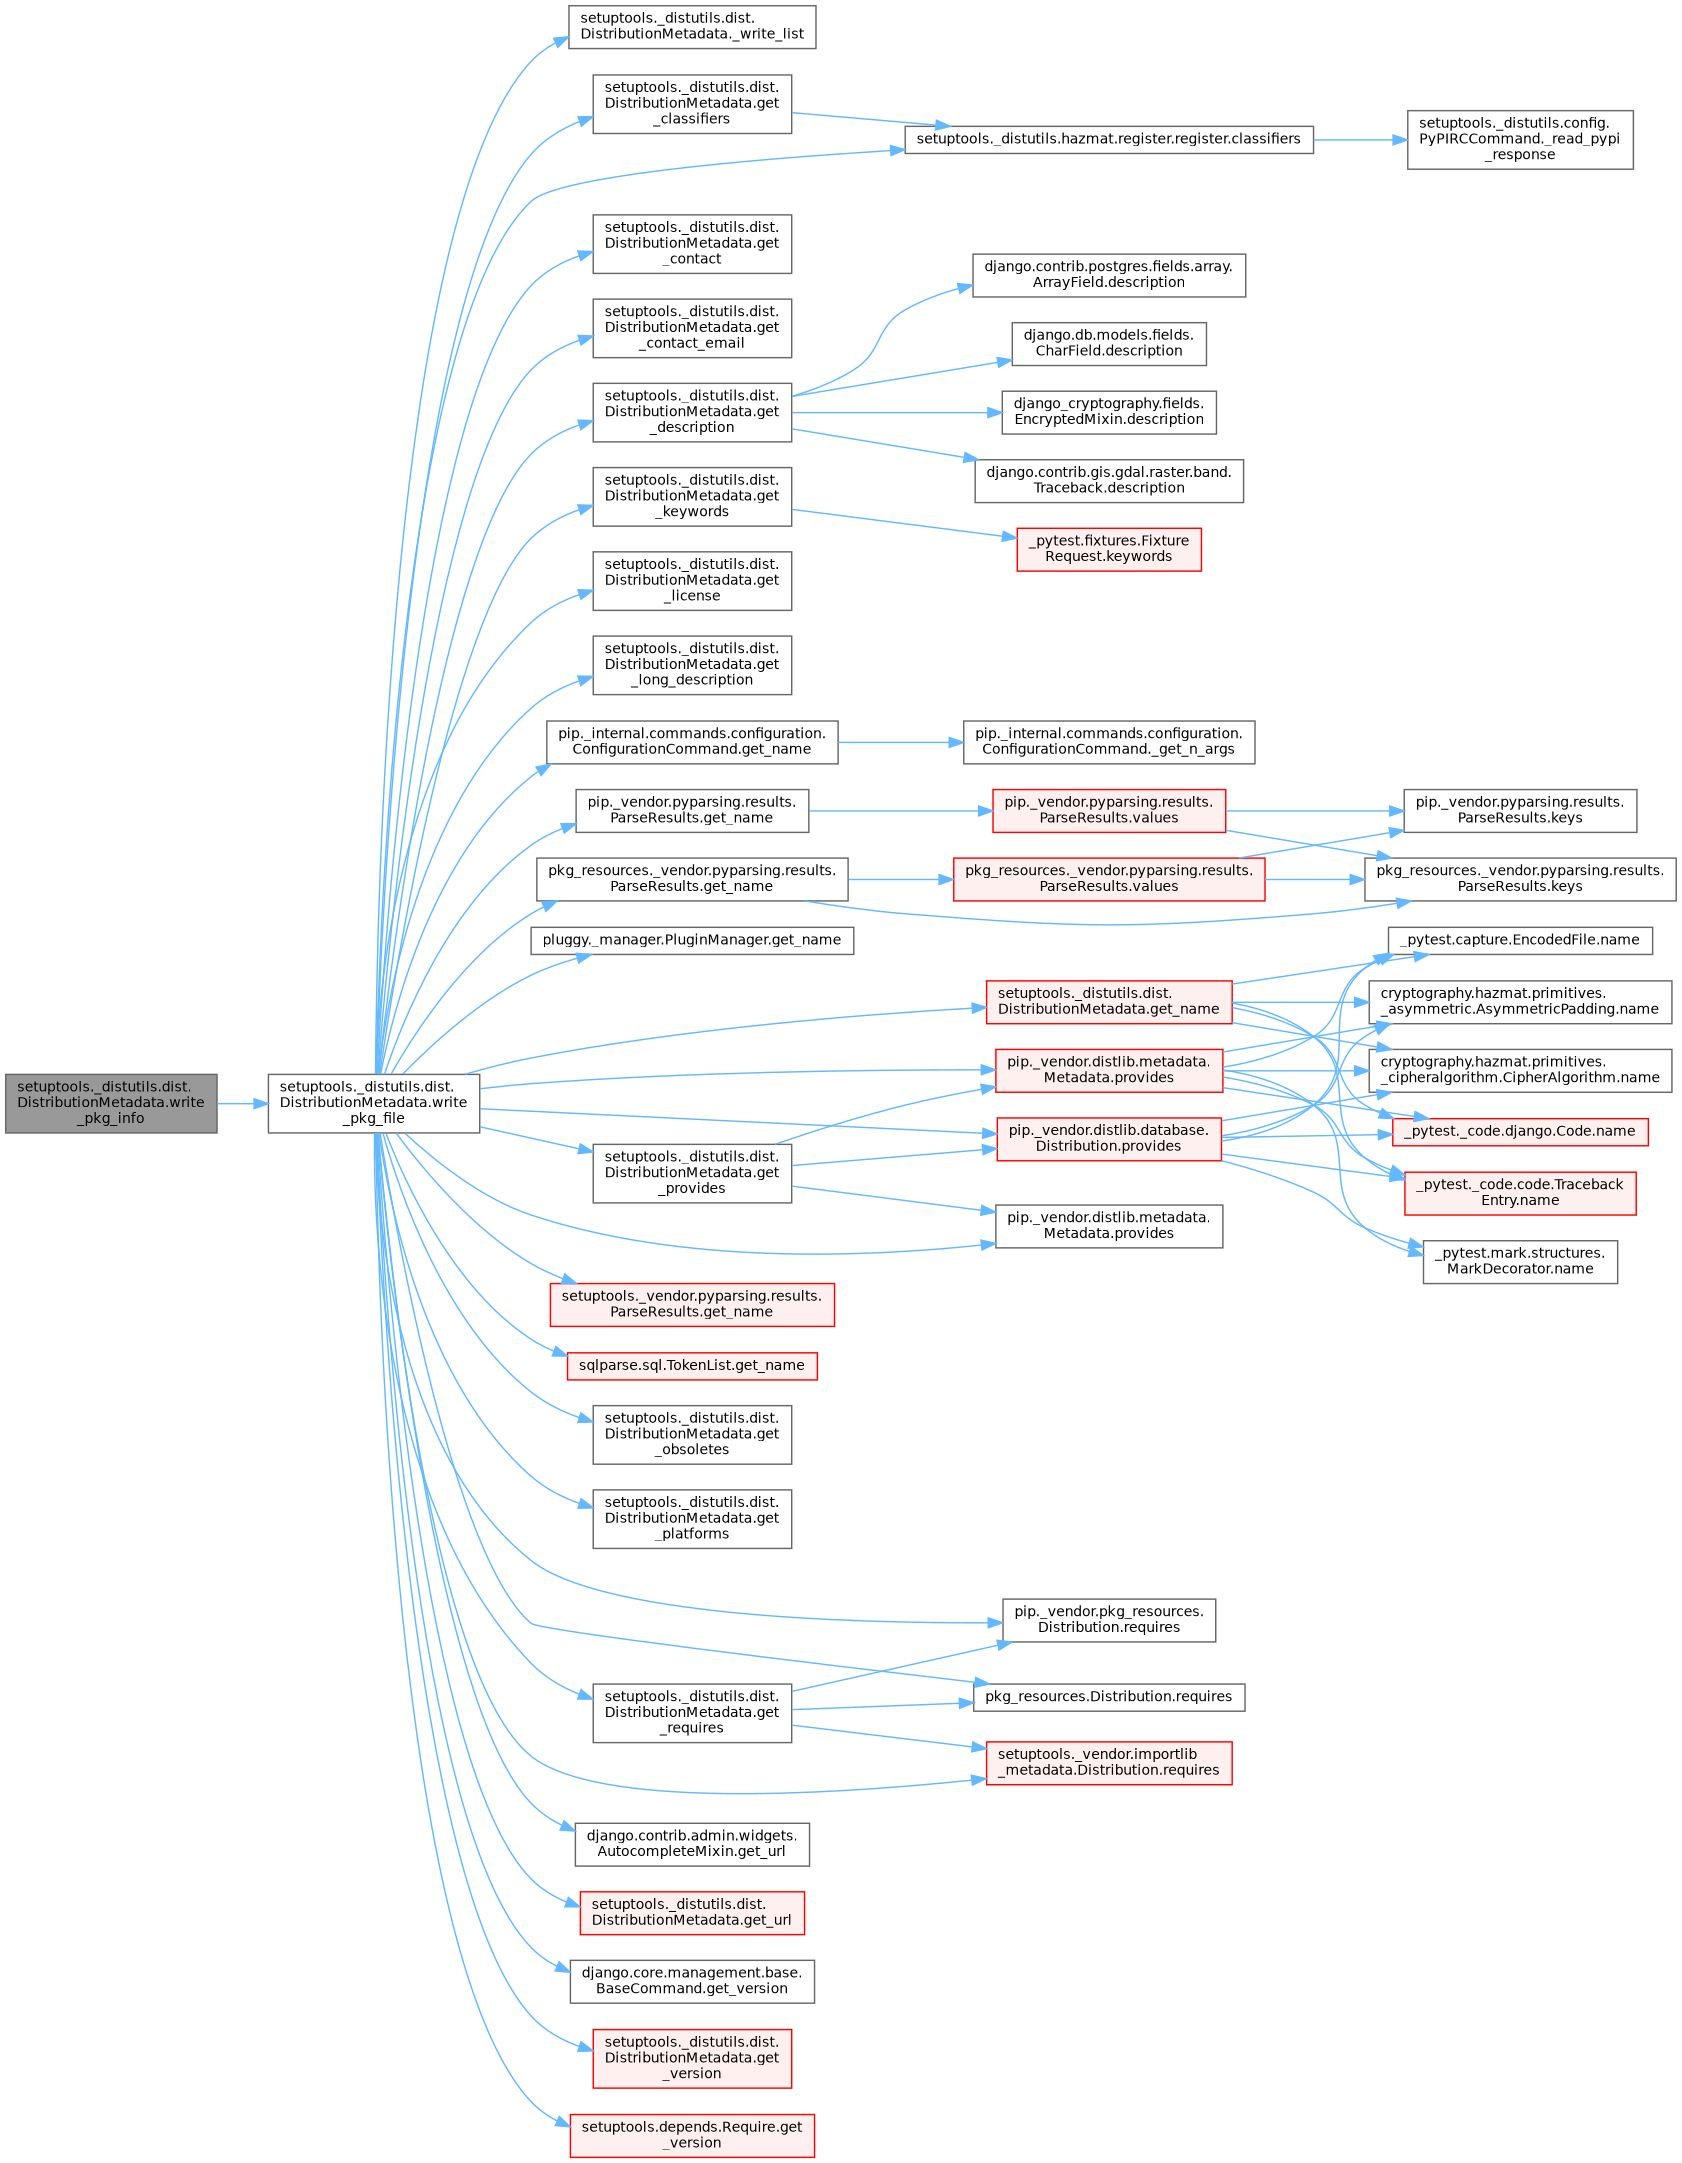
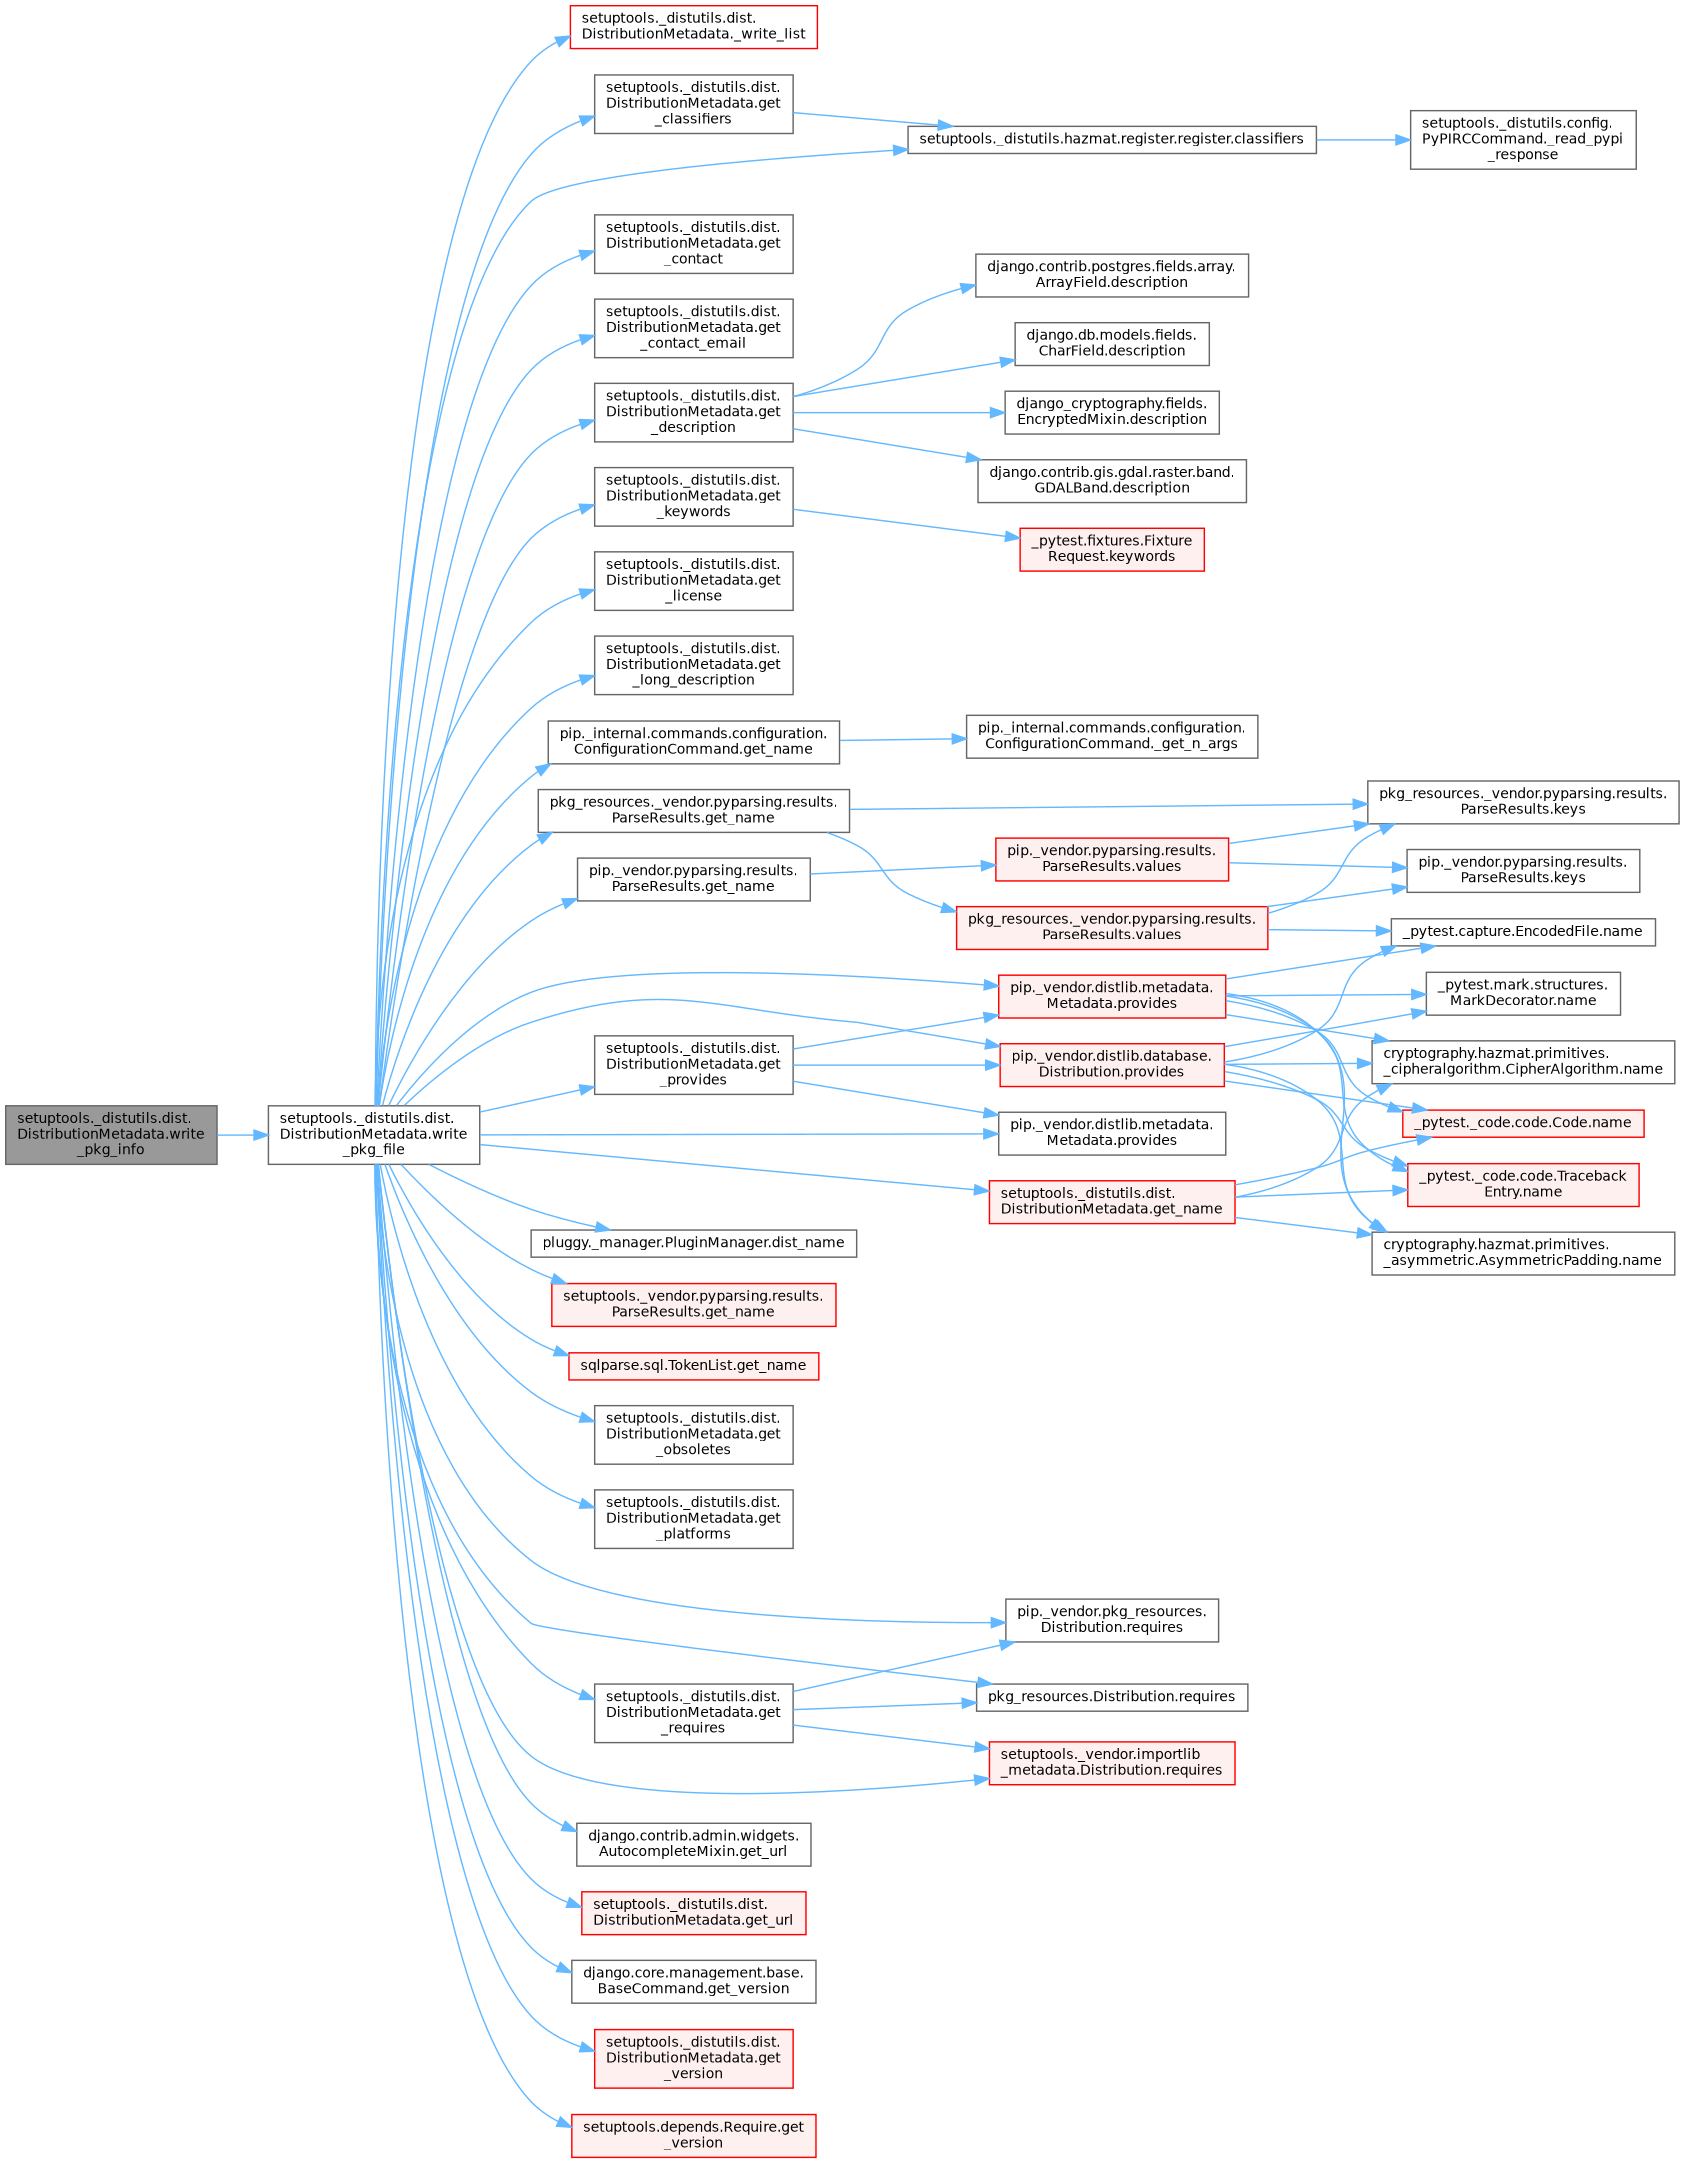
node "setuptools._distutils.dist. DistributionMetadata._write_list": color grey40 -> red
node "django.contrib.gis.gdal.raster.band. Traceback.description": label "django.contrib.gis.gdal.raster.band. Traceback.description" -> "django.contrib.gis.gdal.raster.band. GDALBand.description"
node "pluggy._manager.PluginManager.get_name": label "pluggy._manager.PluginManager.get_name" -> "pluggy._manager.PluginManager.dist_name"
edge "setuptools._distutils.dist. DistributionMetadata.get_name" -> "_pytest.capture.EncodedFile.name": now "pkg_resources._vendor.pyparsing.results. ParseResults.values" -> "_pytest.capture.EncodedFile.name"
node "_pytest._code.django.Code.name": label "_pytest._code.django.Code.name" -> "_pytest._code.code.Code.name"
